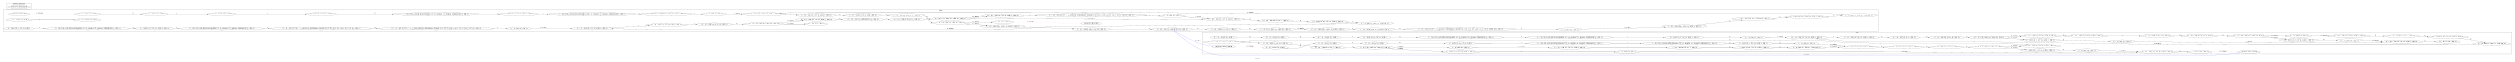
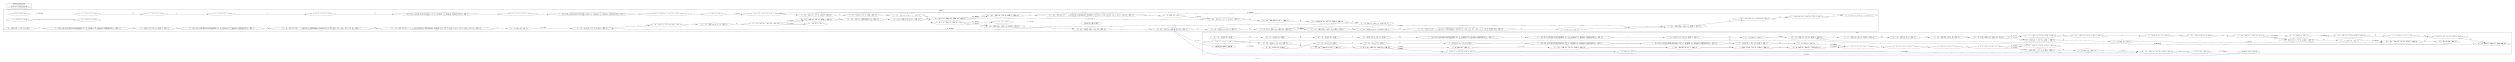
edge "0::  br i1 %13, label %14, label %18, !dbg !26" -> "0::  %19 = load float, float* %3, align 4, !dbg !31": added, label "V1::Branch"
